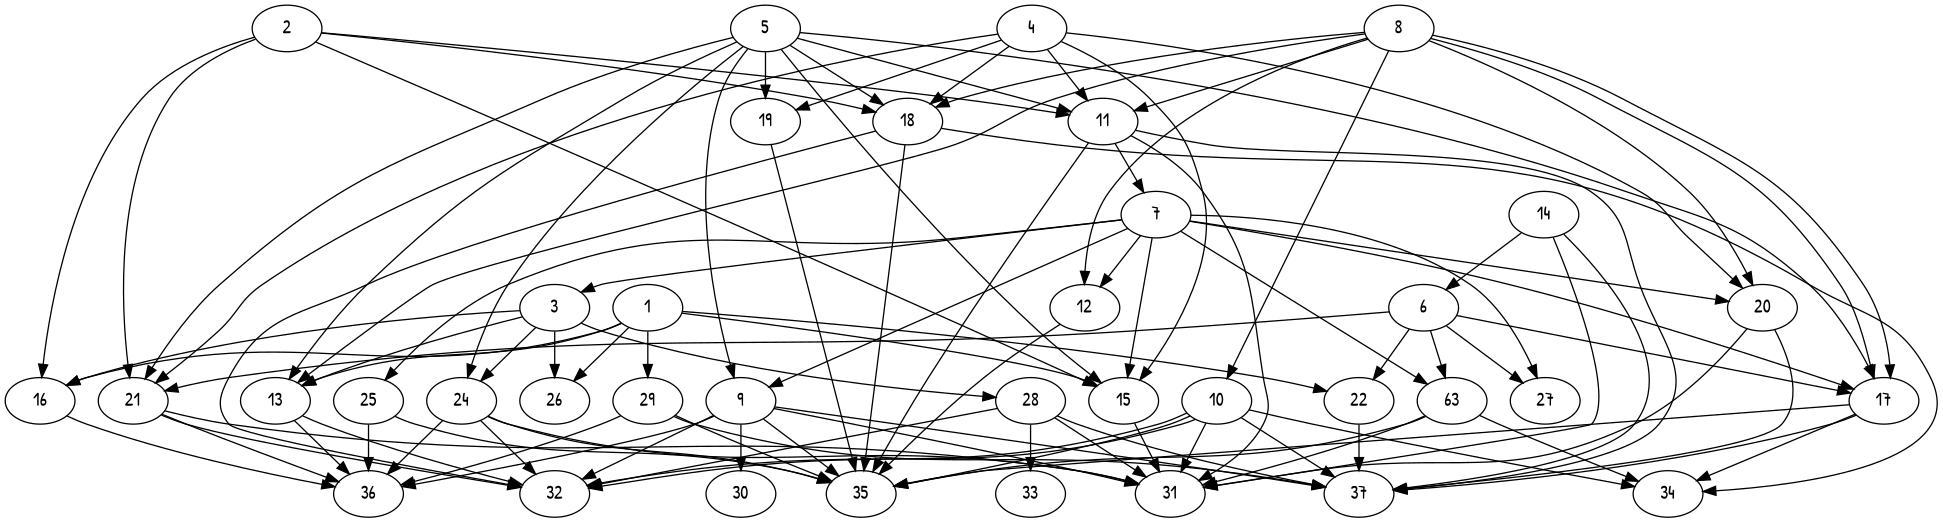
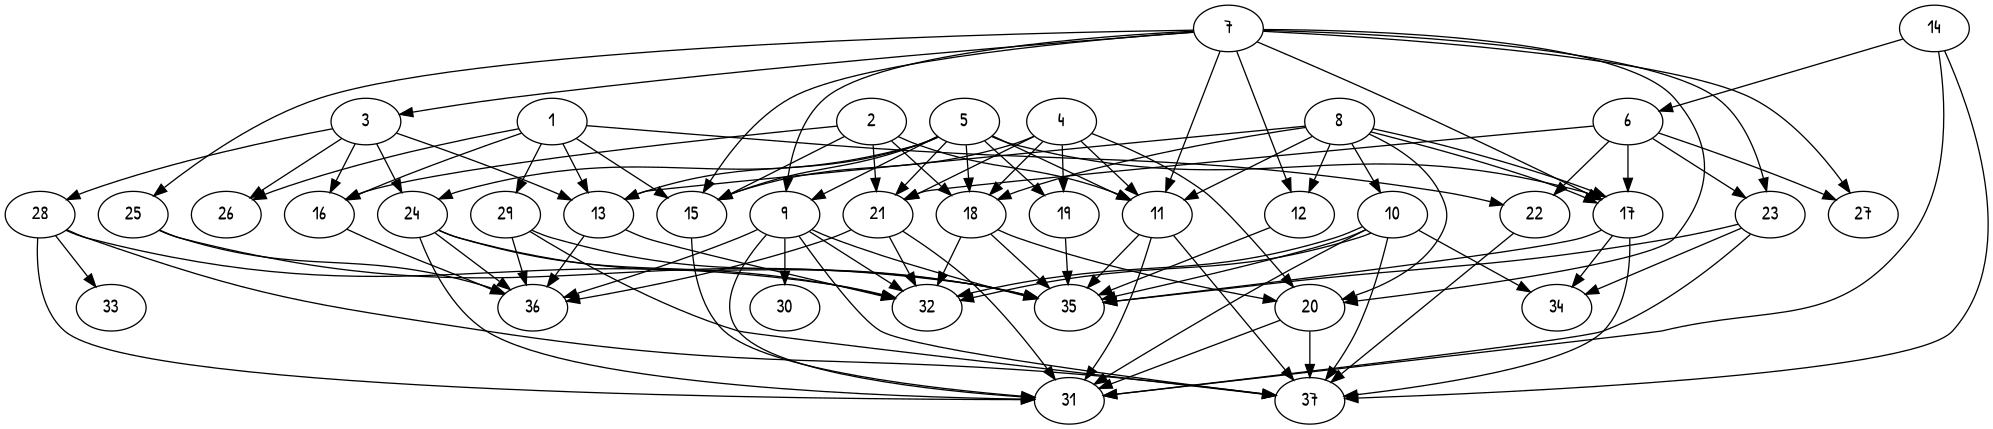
edge "11" -> "7": reversed
edge "18" -> "34": now "18" -> "20"
node "63": label "63" -> "23"
